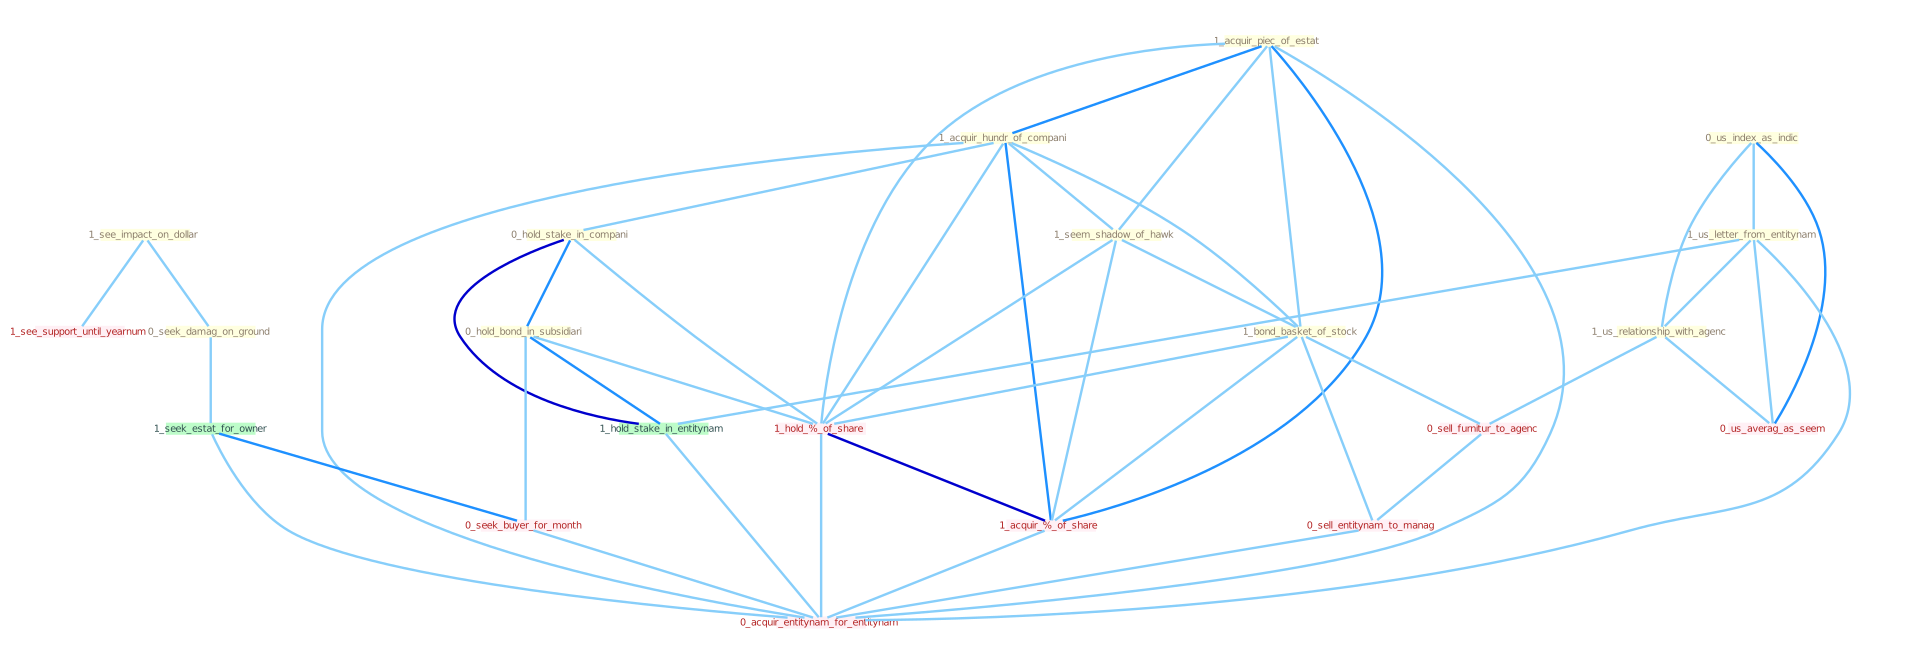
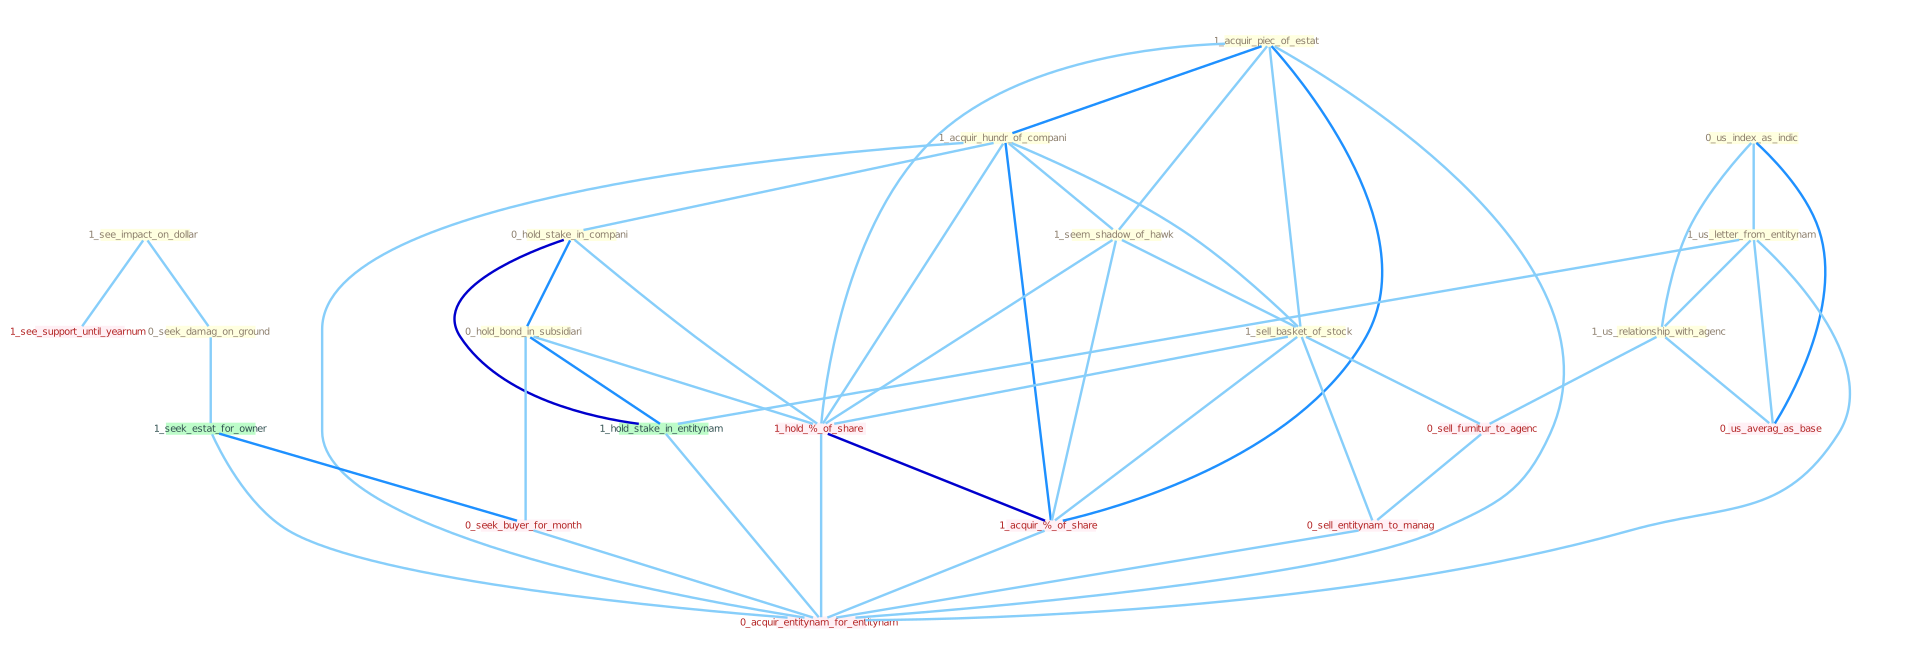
node "1_bond_basket_of_stock": label "1_bond_basket_of_stock" -> "1_sell_basket_of_stock"
node "0_us_averag_as_seem": label "0_us_averag_as_seem" -> "0_us_averag_as_base"
